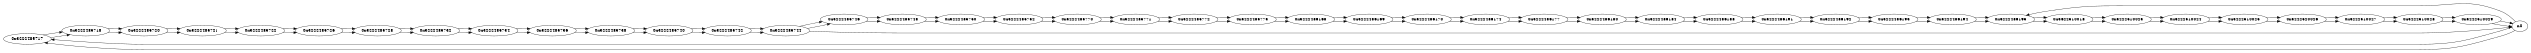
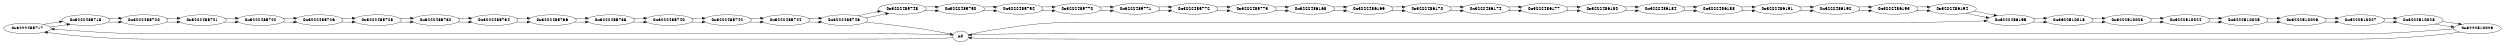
node "0x3222520026": label "0x3222520026" -> "0x3222510026"
edge "0x3222485744" -> "n0": now "0x3222485746" -> "n0"
